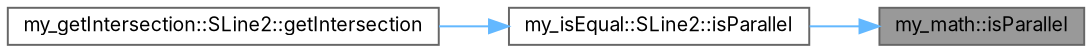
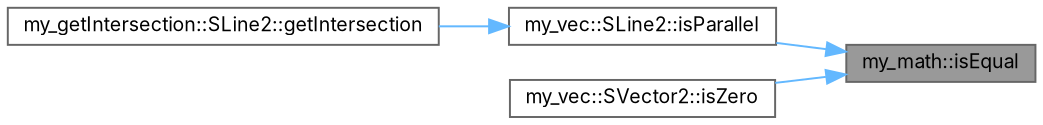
node "my_isEqual::SLine2::isParallel": label "my_isEqual::SLine2::isParallel" -> "my_vec::SLine2::isParallel"
node "my_math::isParallel": label "my_math::isParallel" -> "my_math::isEqual"
node "my_vec::SVector2::isZero": added
